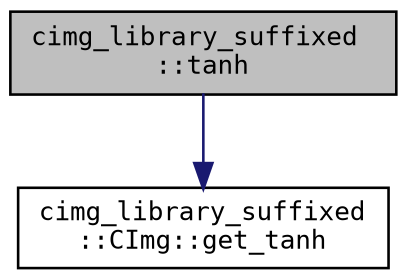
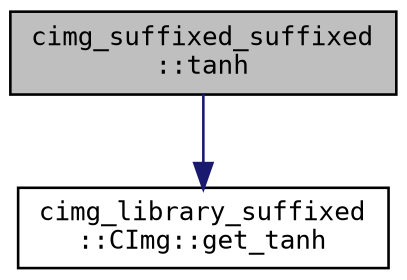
node "cimg_library_suffixed ::tanh": label "cimg_library_suffixed ::tanh" -> "cimg_suffixed_suffixed ::tanh"
